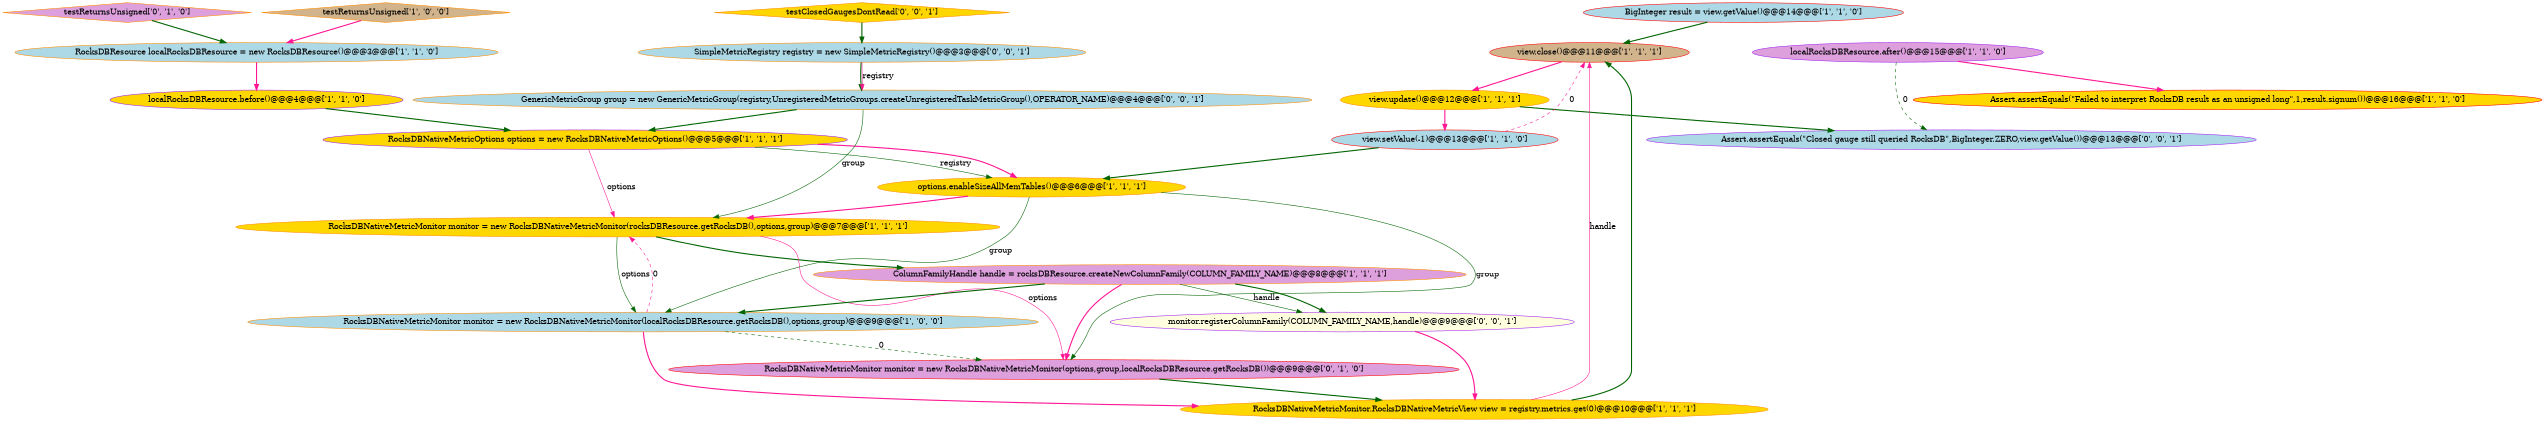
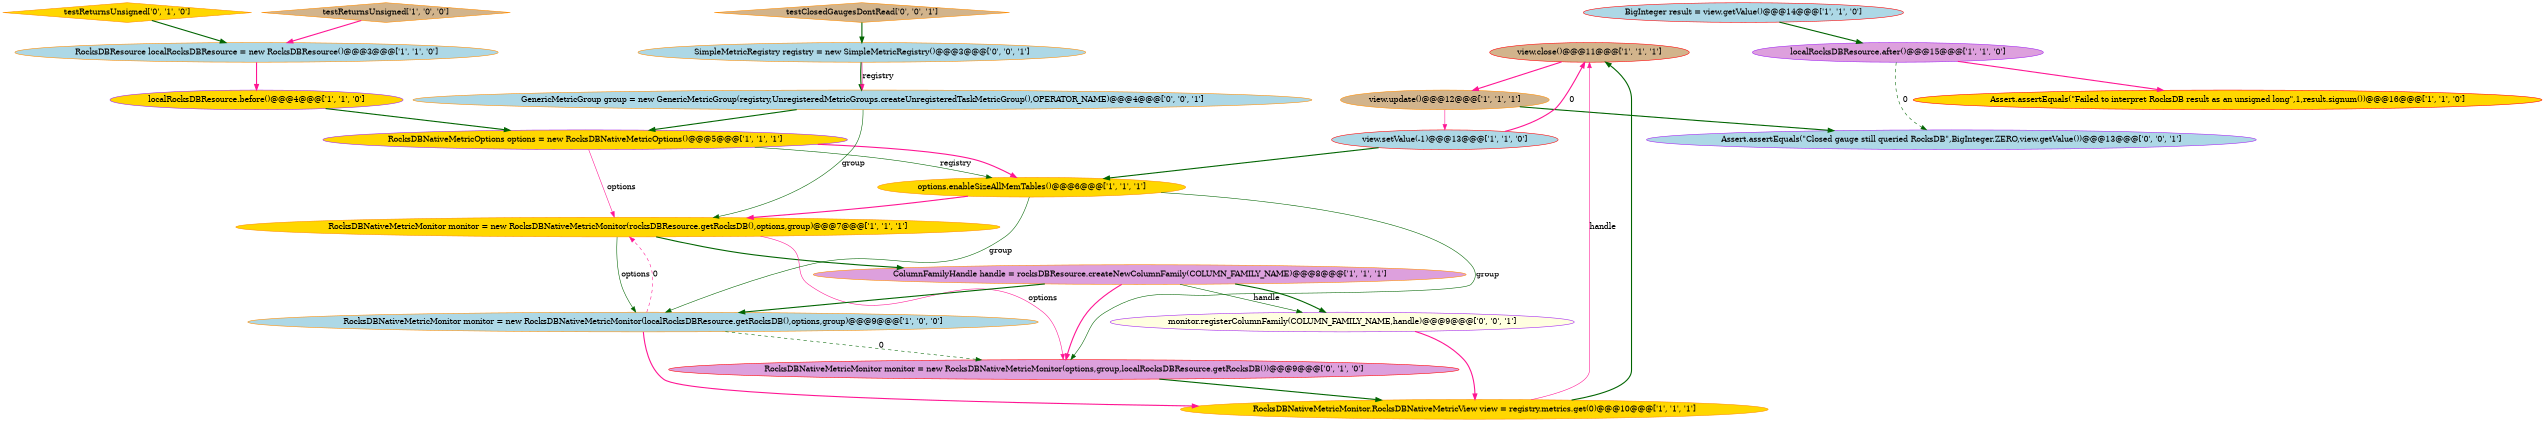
node "testReturnsUnsigned['0', '1', '0']": fillcolor plum -> gold
node "testClosedGaugesDontRead['0', '0', '1']": fillcolor gold -> tan
edge "BigInteger result = view.getValue()@@@14@@@['1', '1', '0']" -> "view.close()@@@11@@@['1', '1', '1']": now "BigInteger result = view.getValue()@@@14@@@['1', '1', '0']" -> "localRocksDBResource.after()@@@15@@@['1', '1', '0']"
node "view.update()@@@12@@@['1', '1', '1']": fillcolor gold -> tan
edge "view.setValue(-1)@@@13@@@['1', '1', '0']" -> "view.close()@@@11@@@['1', '1', '1']": style dashed -> bold
edge "view.update()@@@12@@@['1', '1', '1']" -> "view.setValue(-1)@@@13@@@['1', '1', '0']": style bold -> solid
